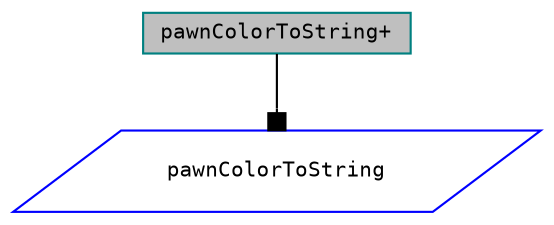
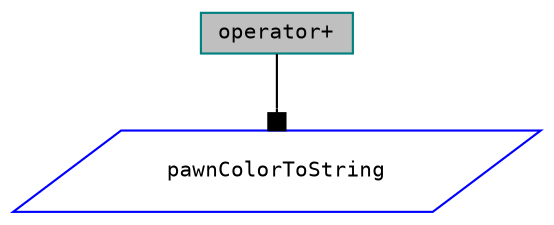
node "pawnColorToString+": label "pawnColorToString+" -> "operator+"
